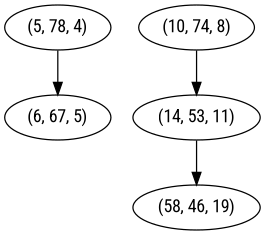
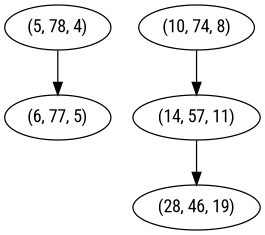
node "(6, 67, 5)": label "(6, 67, 5)" -> "(6, 77, 5)"
node "(14, 53, 11)": label "(14, 53, 11)" -> "(14, 57, 11)"
node "(58, 46, 19)": label "(58, 46, 19)" -> "(28, 46, 19)"
